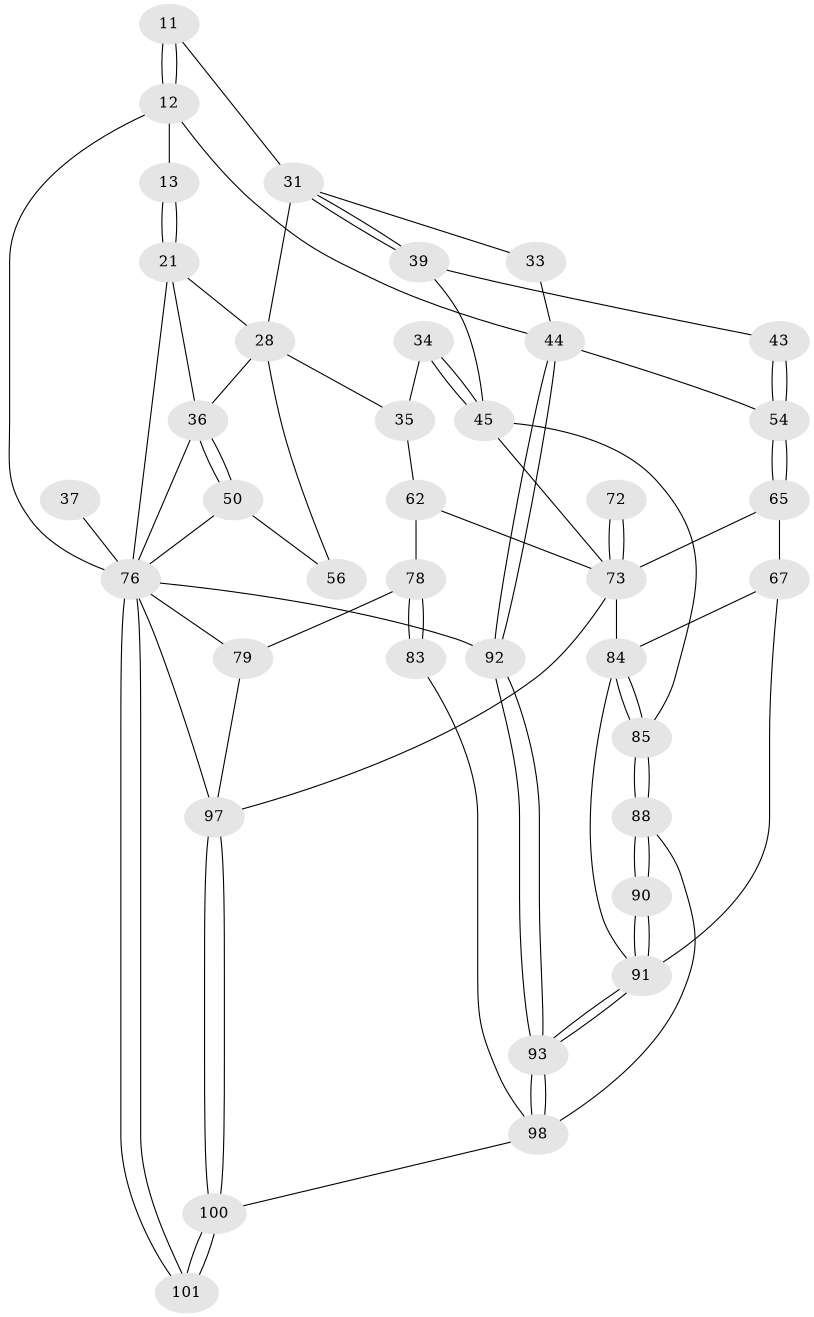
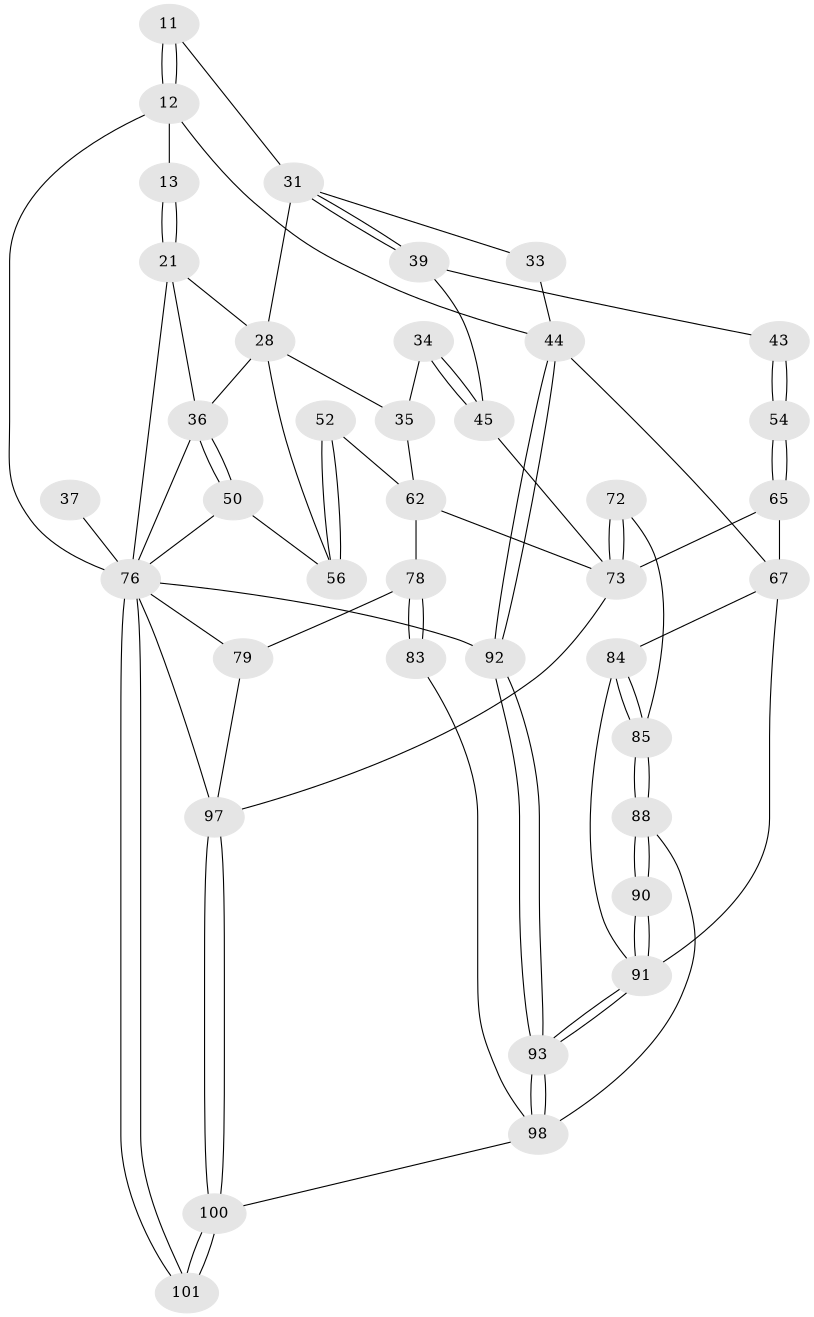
edge "44" -- "54": now "44" -- "67"
node "52": added
edge "45" -- "85": now "72" -- "85"
edge "73" -- "84": removed
